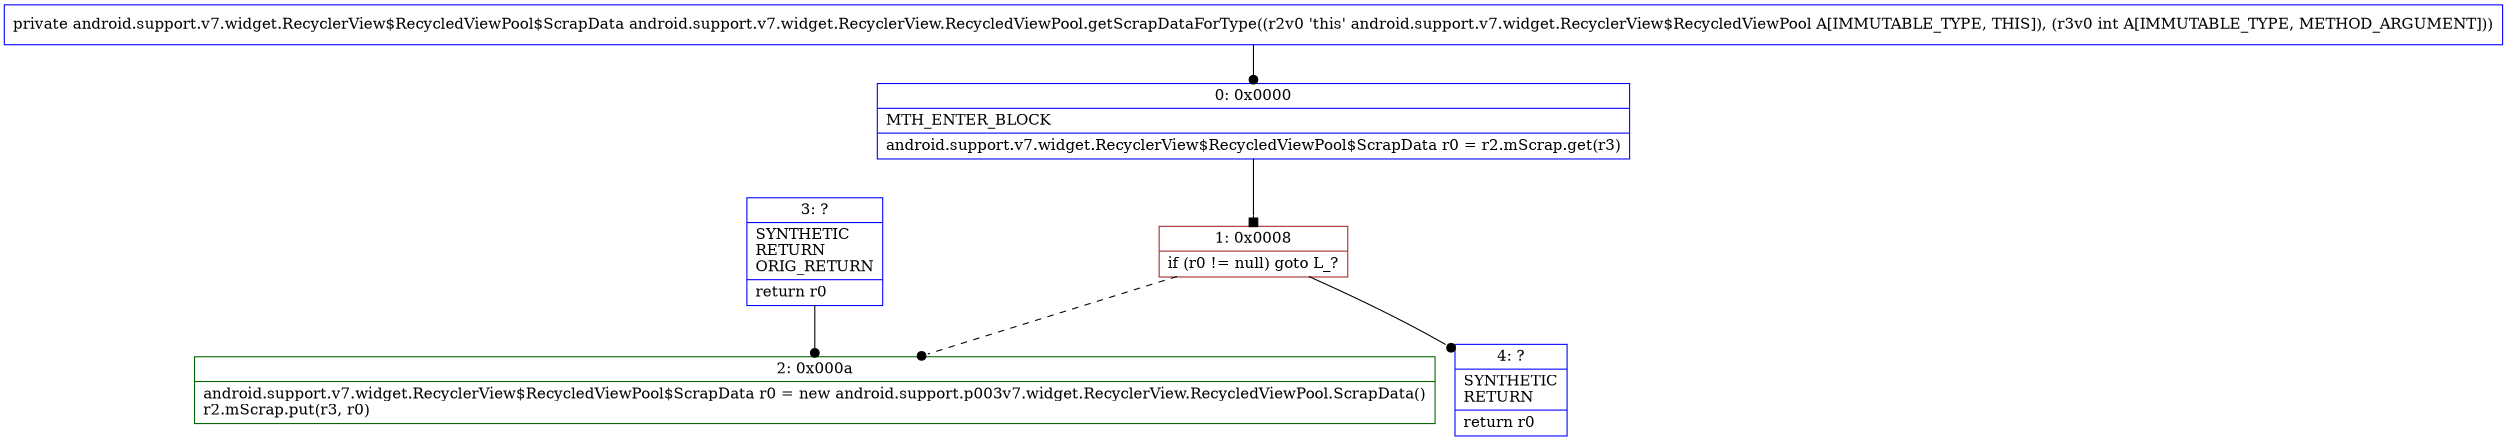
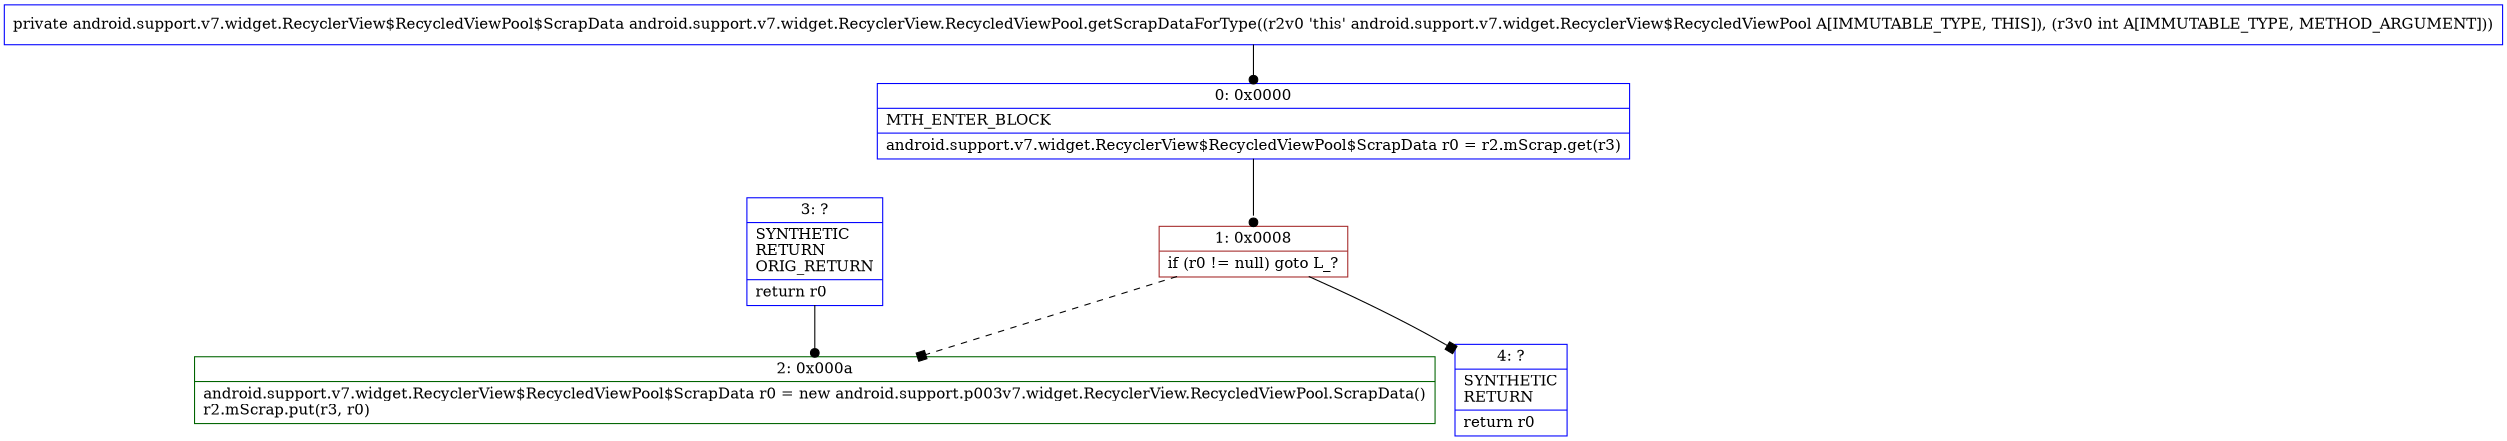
edge "0: 0x0000" -> "1: 0x0008": arrowhead box -> dot
edge "1: 0x0008" -> "4: ?": arrowhead dot -> box
edge "1: 0x0008" -> "2: 0x000a": arrowhead dot -> box
